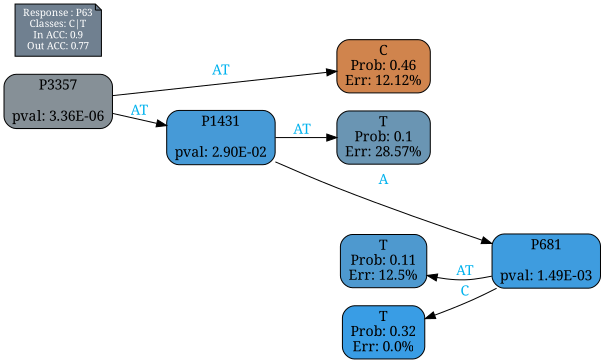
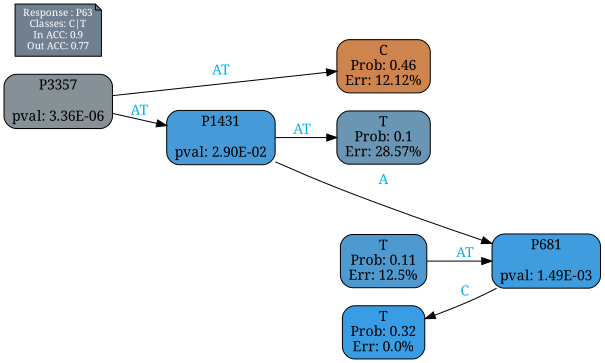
edge "P681 pval: 1.49E-03" -> "T Prob: 0.11 Err: 12.5%": reversed
